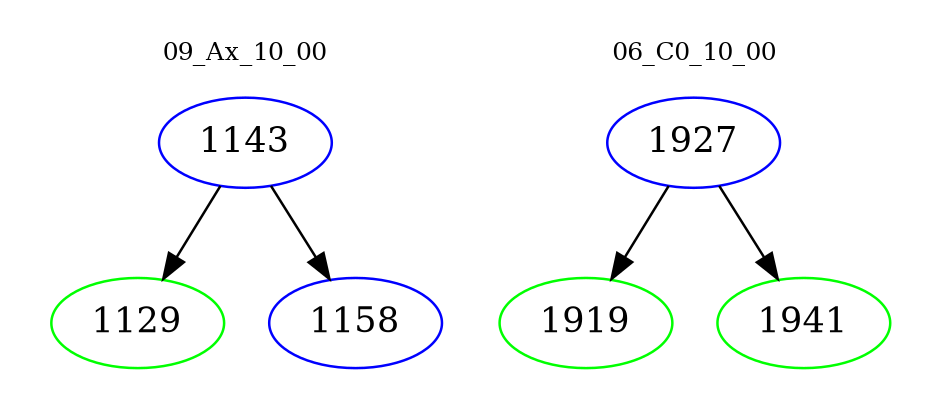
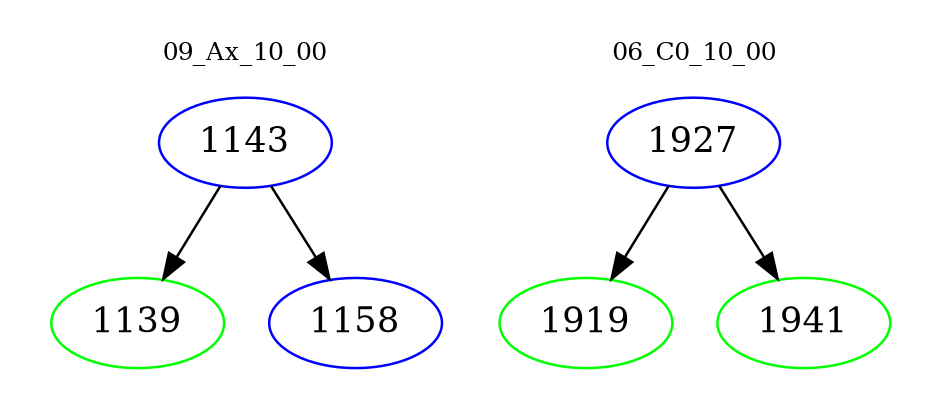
node "1129": label "1129" -> "1139"
